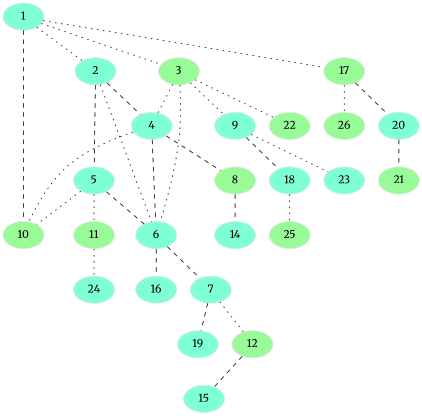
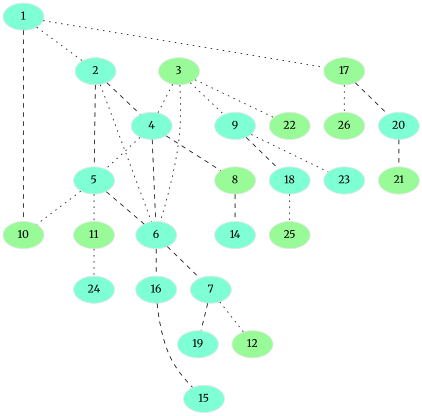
edge "1" -- "3": removed
edge "4" -- "10": now "4" -- "5"
edge "12" -- "15": now "16" -- "15"
